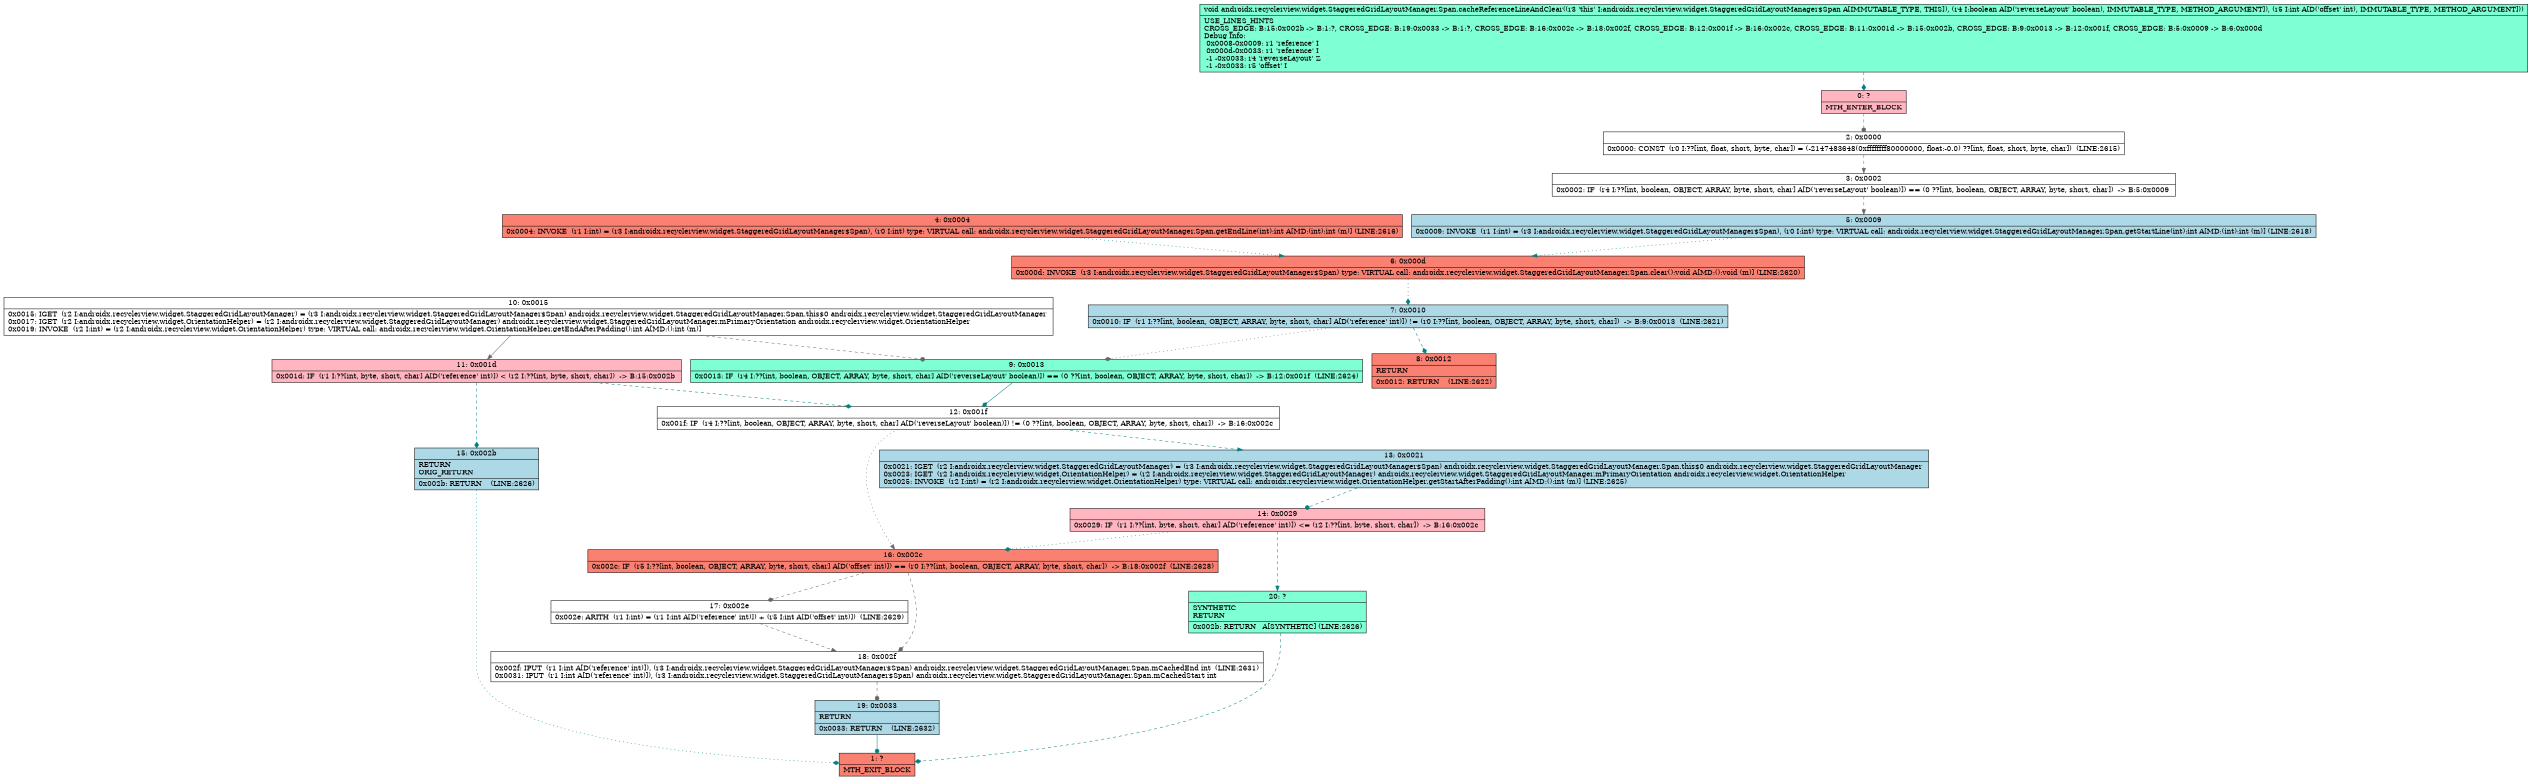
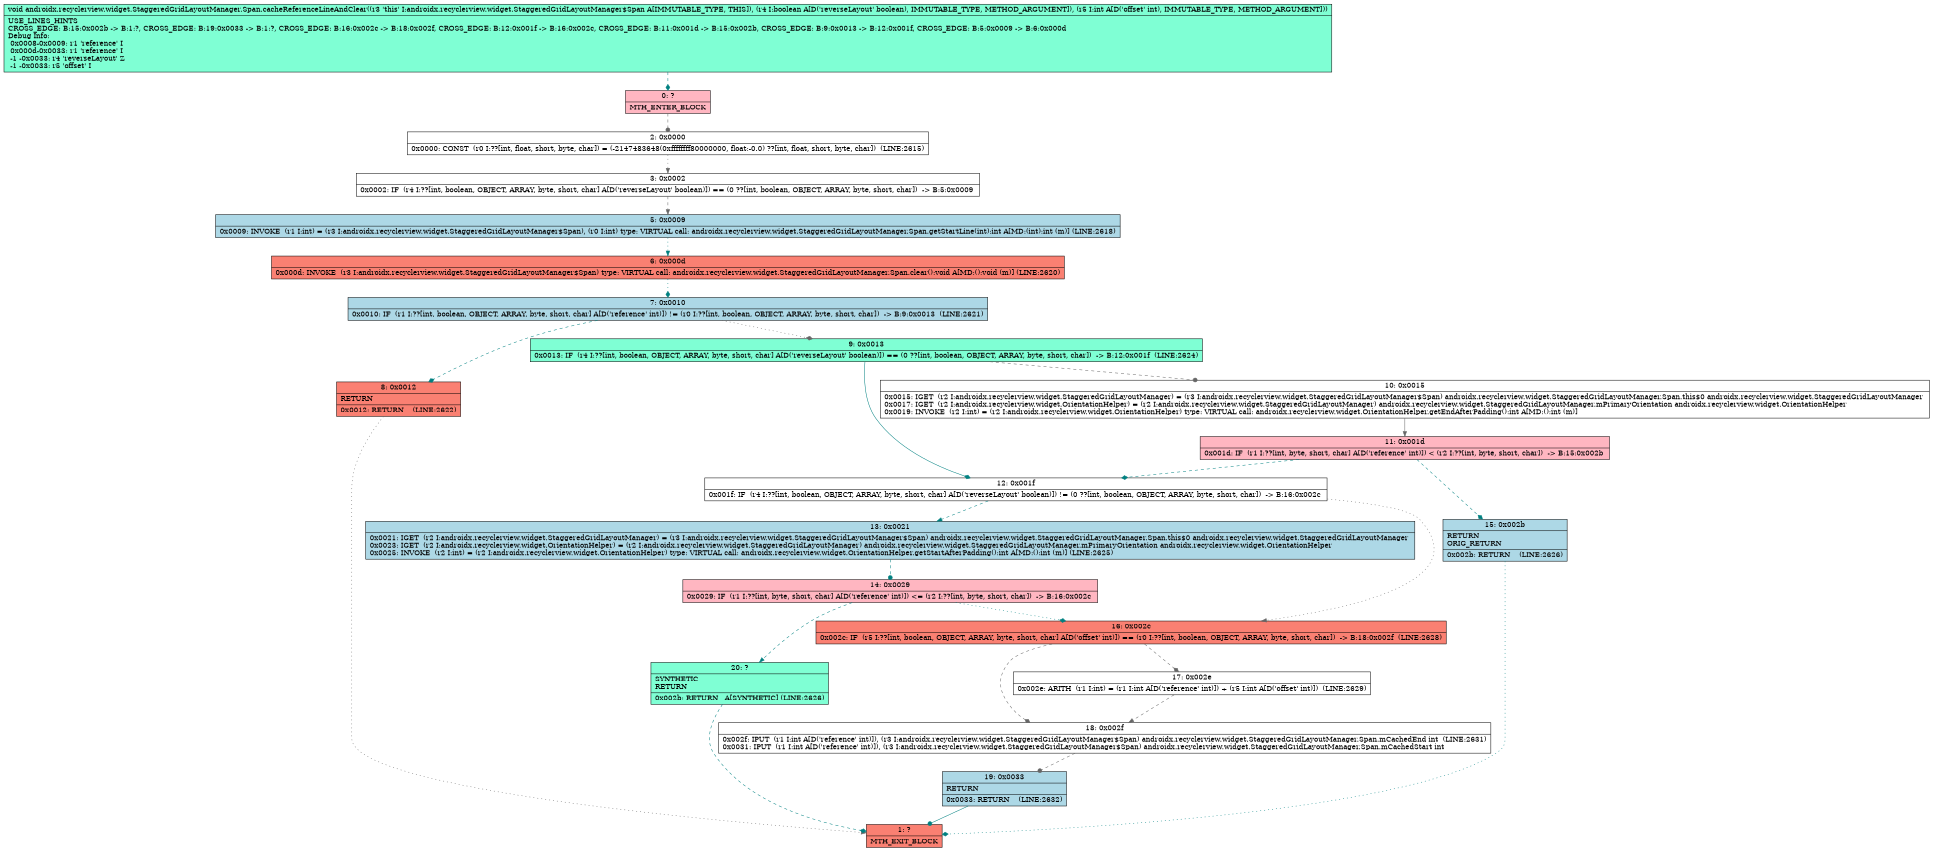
edge "2: 0x0000" -> "3: 0x0002": style dashed -> dotted
node "4: 0x0004": removed
edge "10: 0x0015" -> "9: 0x0013": reversed
edge "8: 0x0012" -> "1: ?": added
